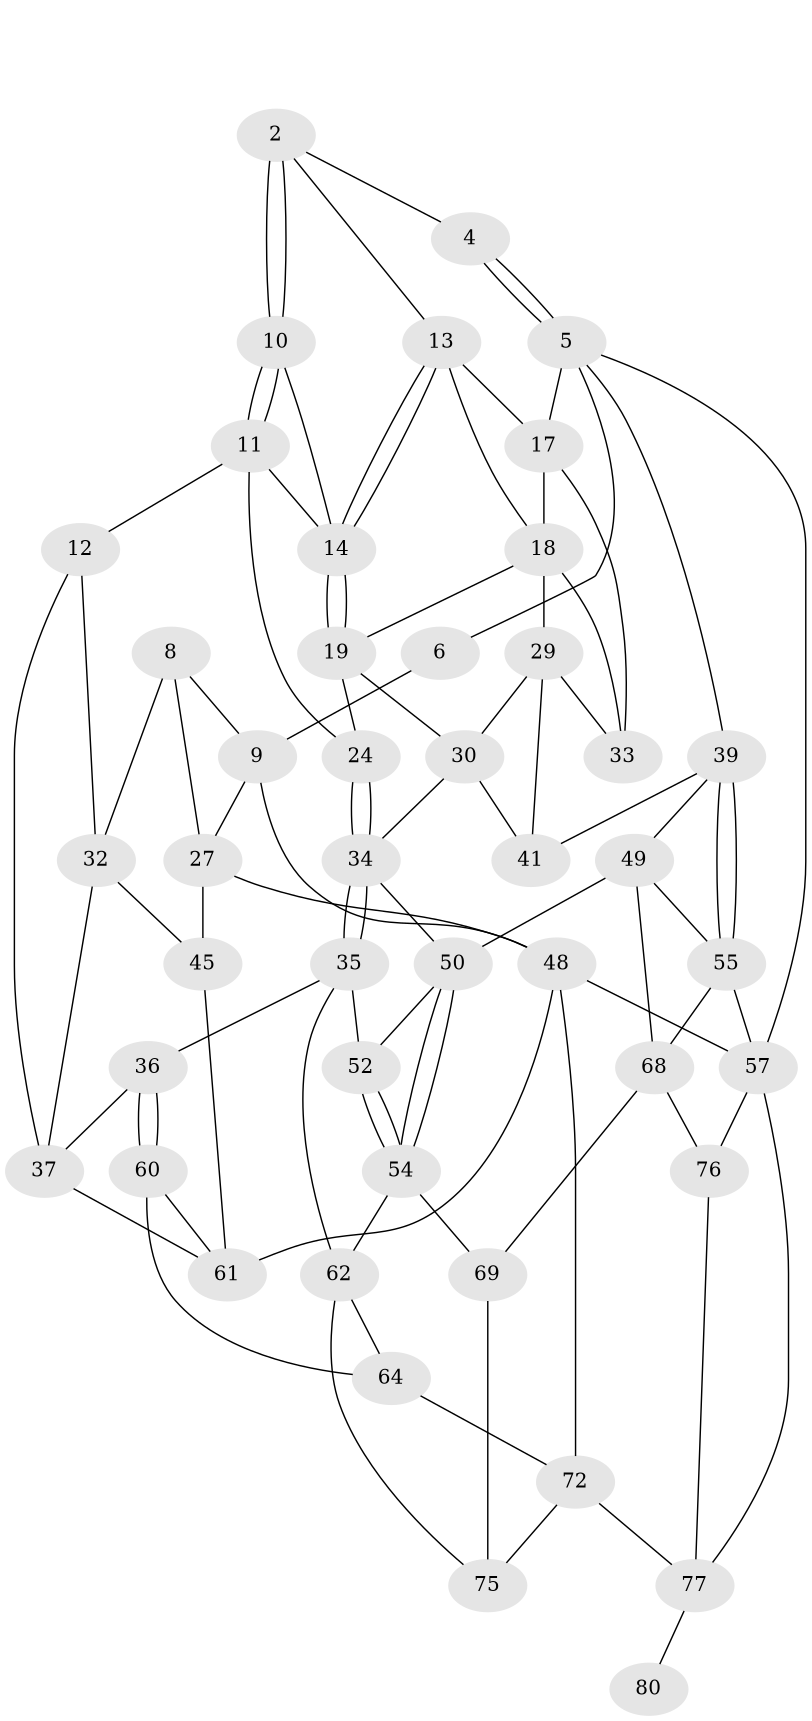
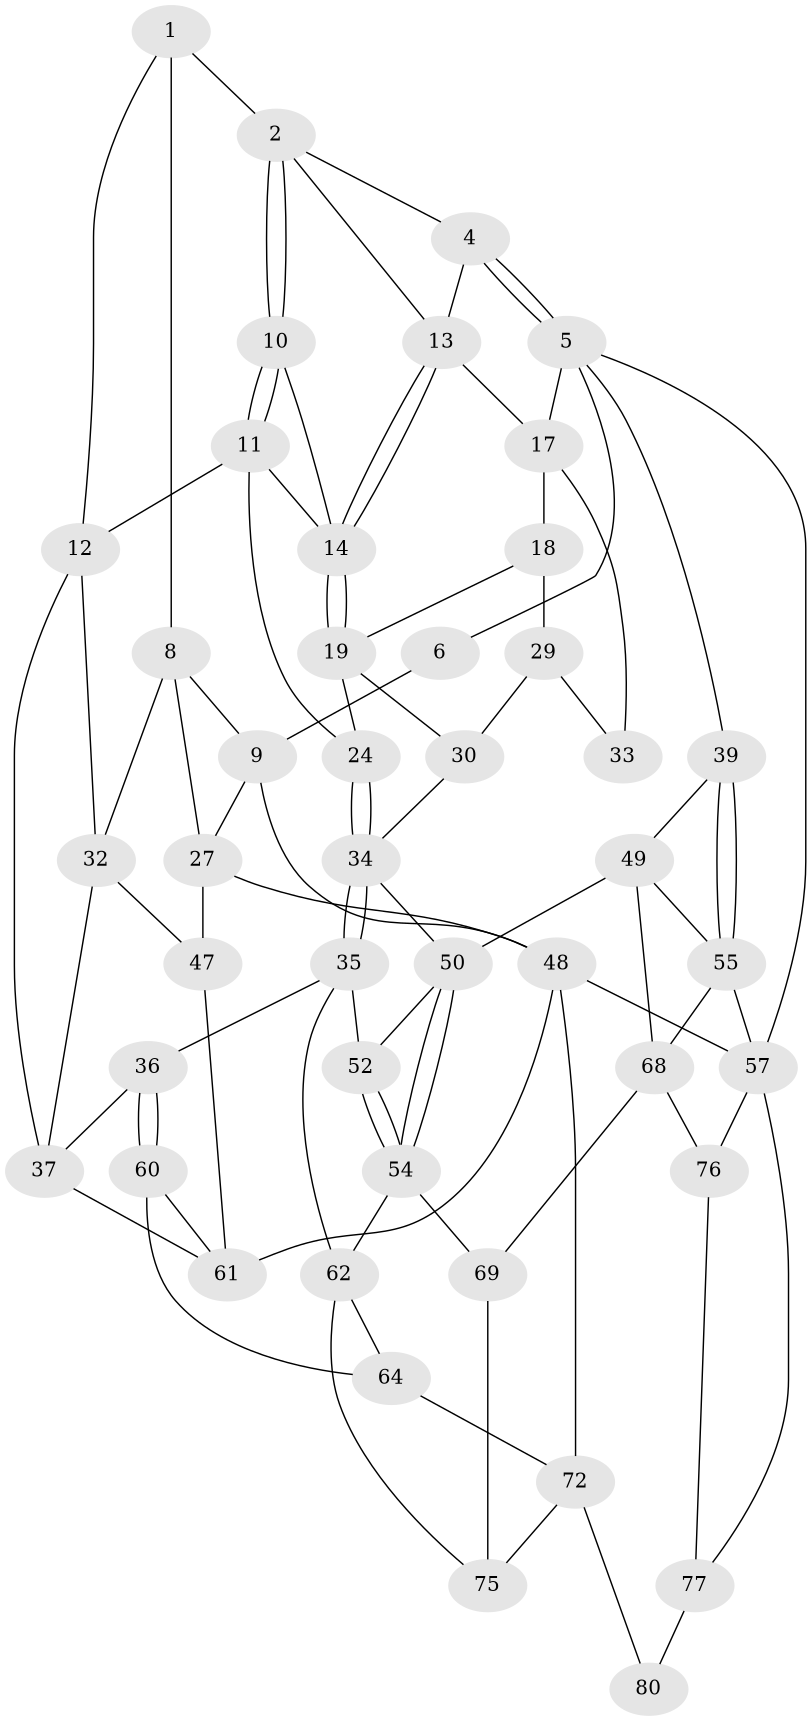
node "1": added
edge "13" -- "18": now "13" -- "4"
edge "18" -- "33": removed
node "41": removed
node "45": label "45" -> "47"
edge "72" -- "77": now "72" -- "80"
